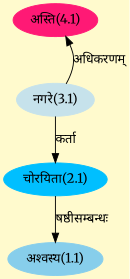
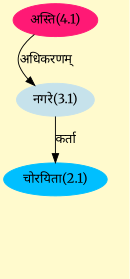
edge "नगरे(3.1)" -> "अस्ति(4.1)": reversed
node "अश्वस्य(1.1)": removed
